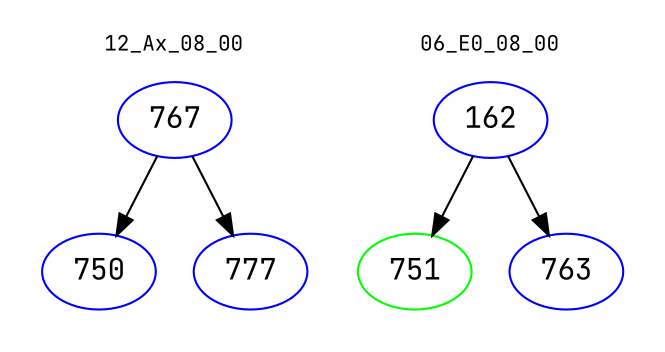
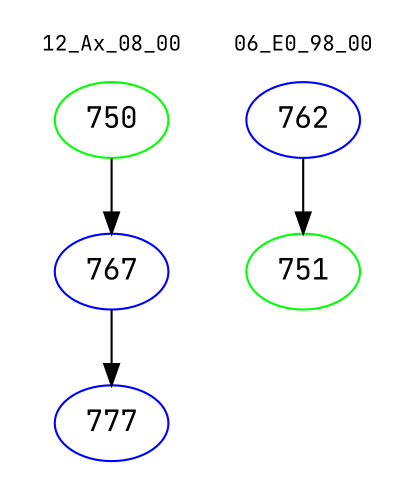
cluster "06_E0_08_00": label "06_E0_08_00" -> "06_E0_98_00"
node "162": label "162" -> "762"
edge "767" -> "750": reversed
node "750": color blue -> green
node "763": removed
